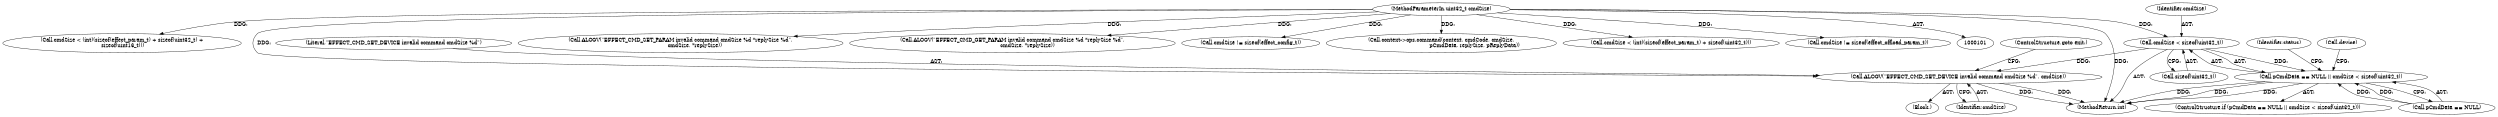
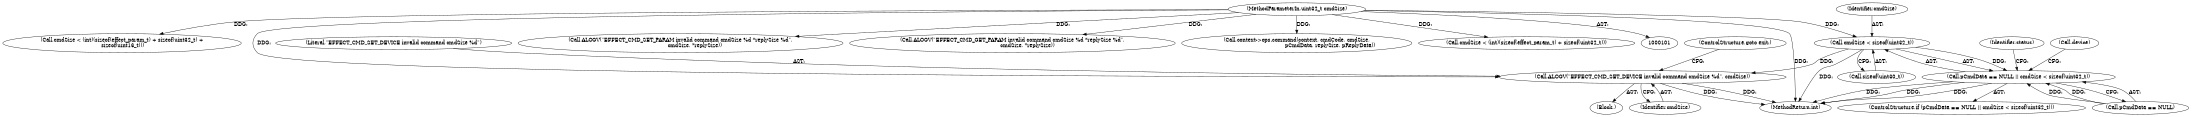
node "(Call,cmdSize != sizeof(effect_config_t))": removed
node "(Call,cmdSize != sizeof(effect_offload_param_t))": removed
edge "(Call,cmdSize < sizeof(uint32_t))" -> "(MethodReturn,int)": label "AST: " -> "DDG: "
node "(Call,sizeof(uint32_t))": label "(Call,sizeof(uint32_t))" -> "(Call,sizeof(uint30_t))"
